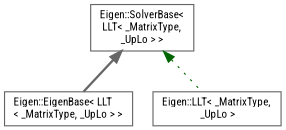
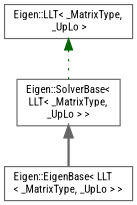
edge "Eigen::LLT< _MatrixType, _UpLo >" -> "Eigen::SolverBase< LLT< _MatrixType, _UpLo > >": reversed
